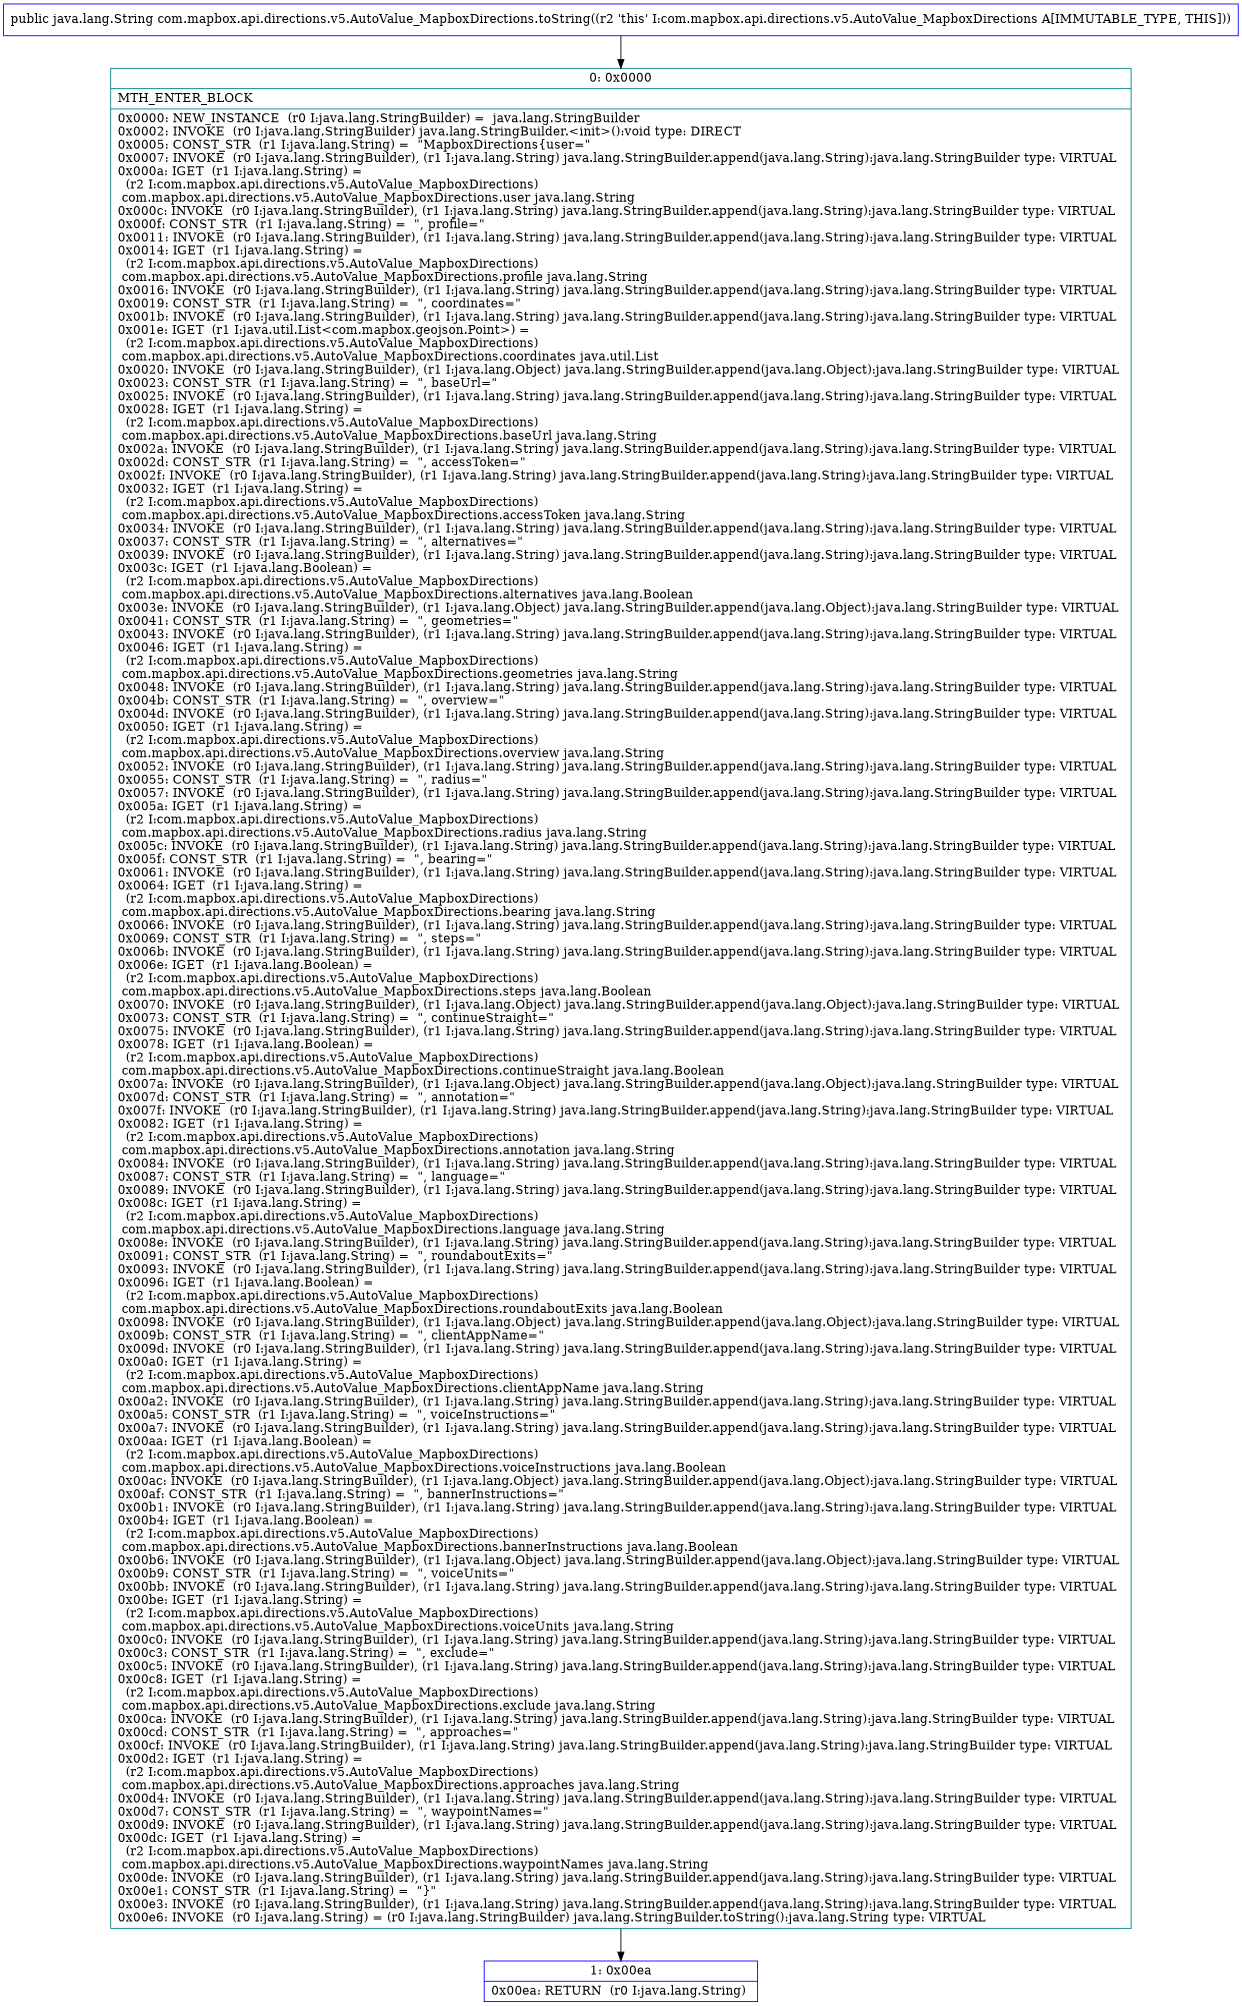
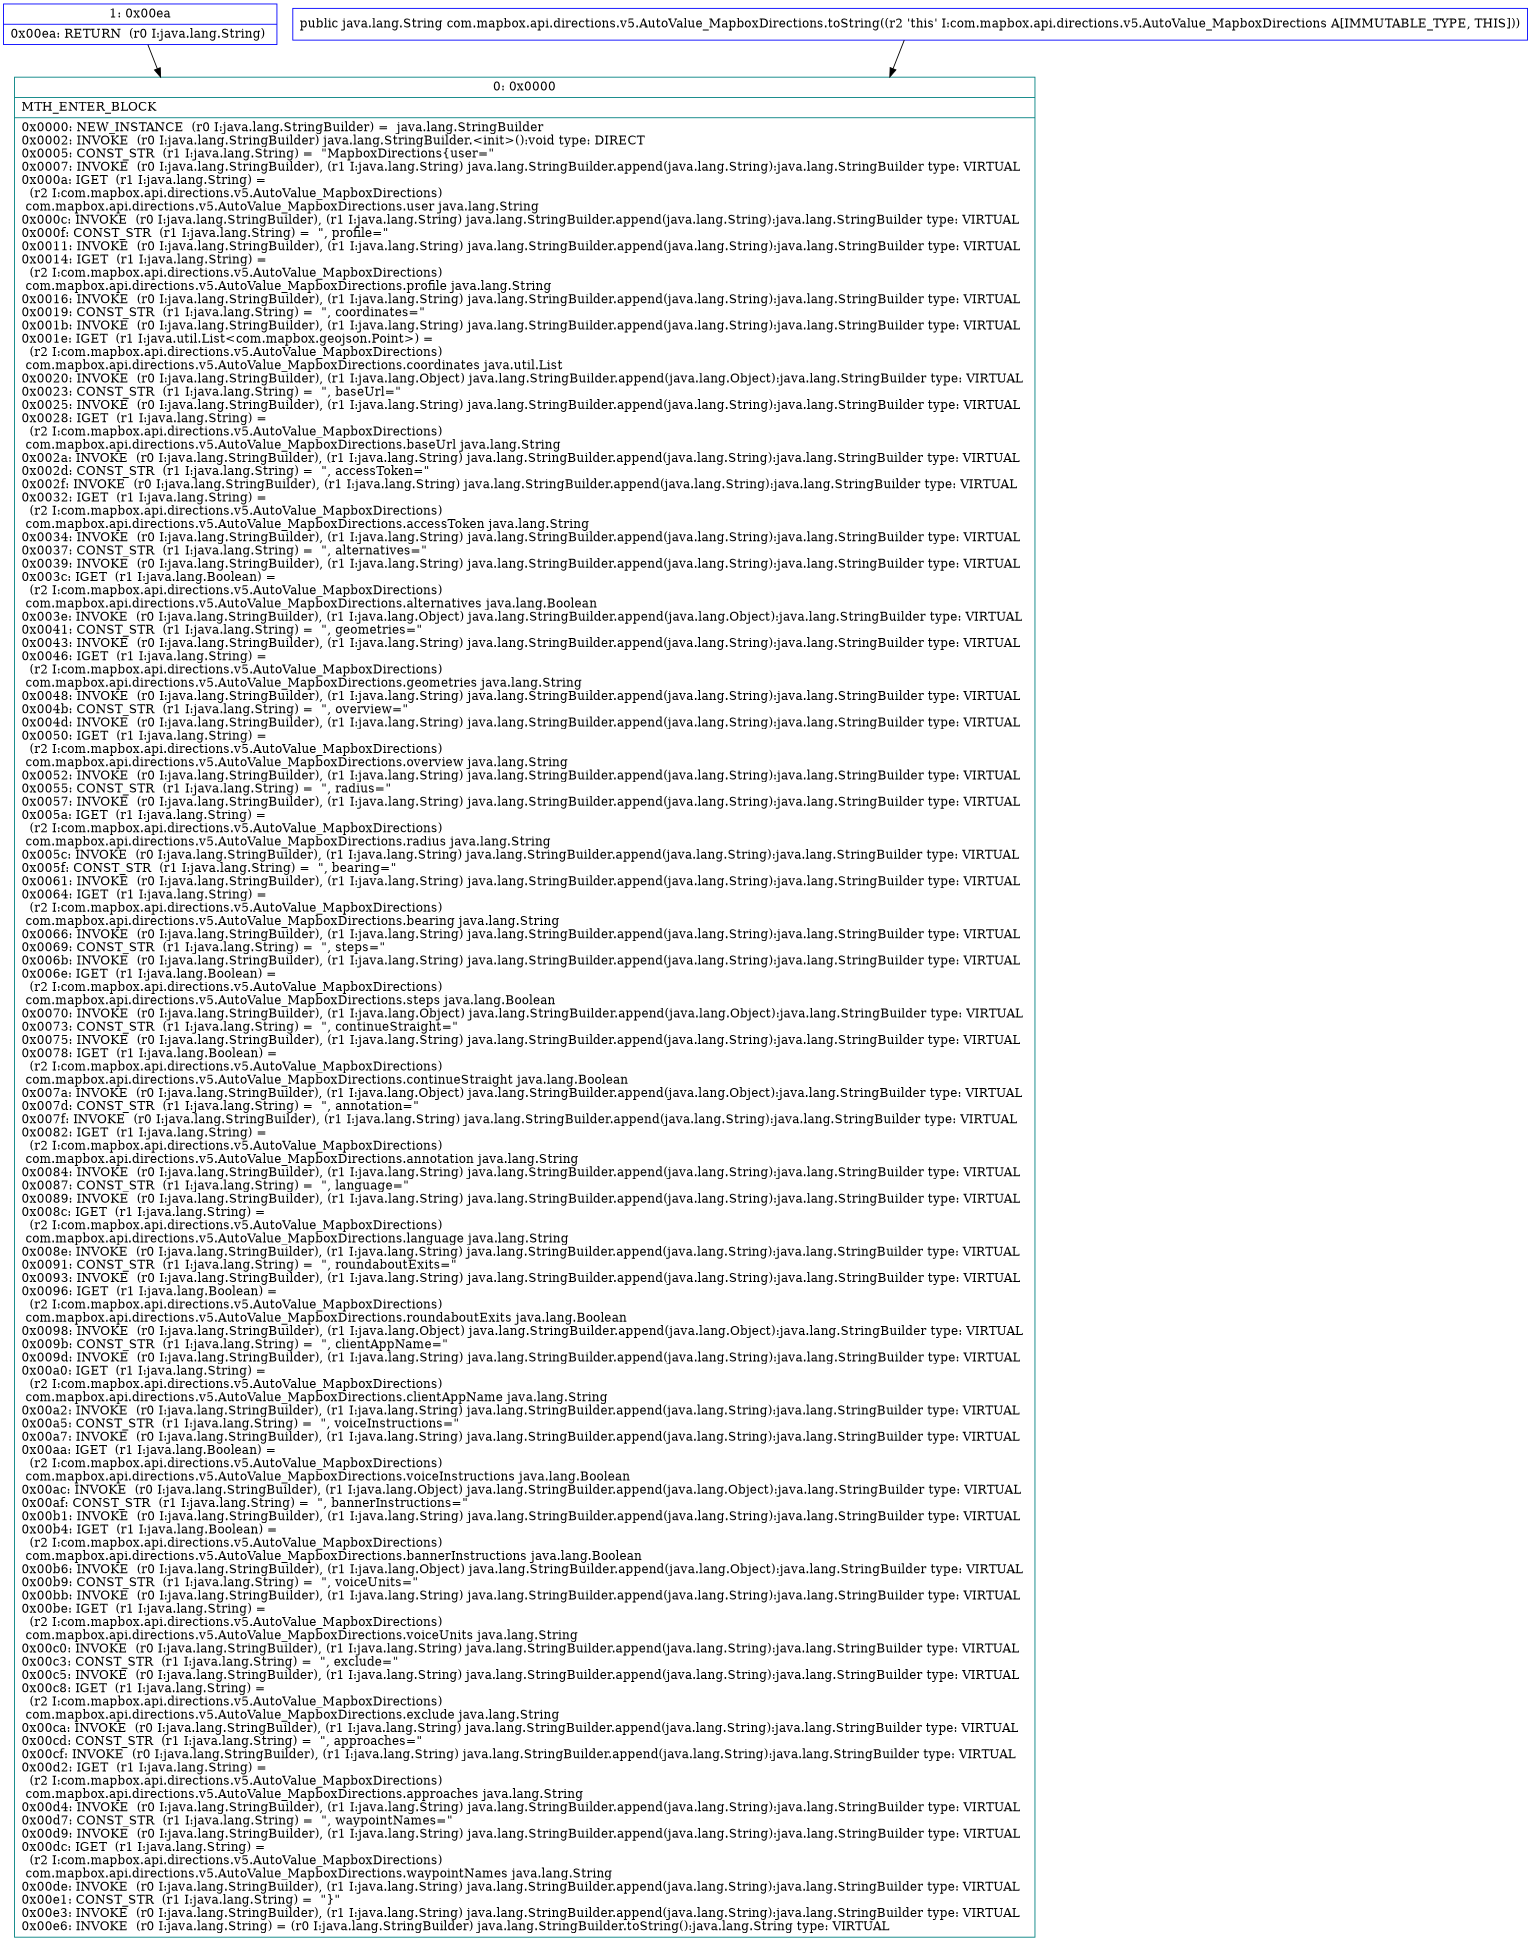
edge "0: 0x0000" -> "1: 0x00ea": reversed
